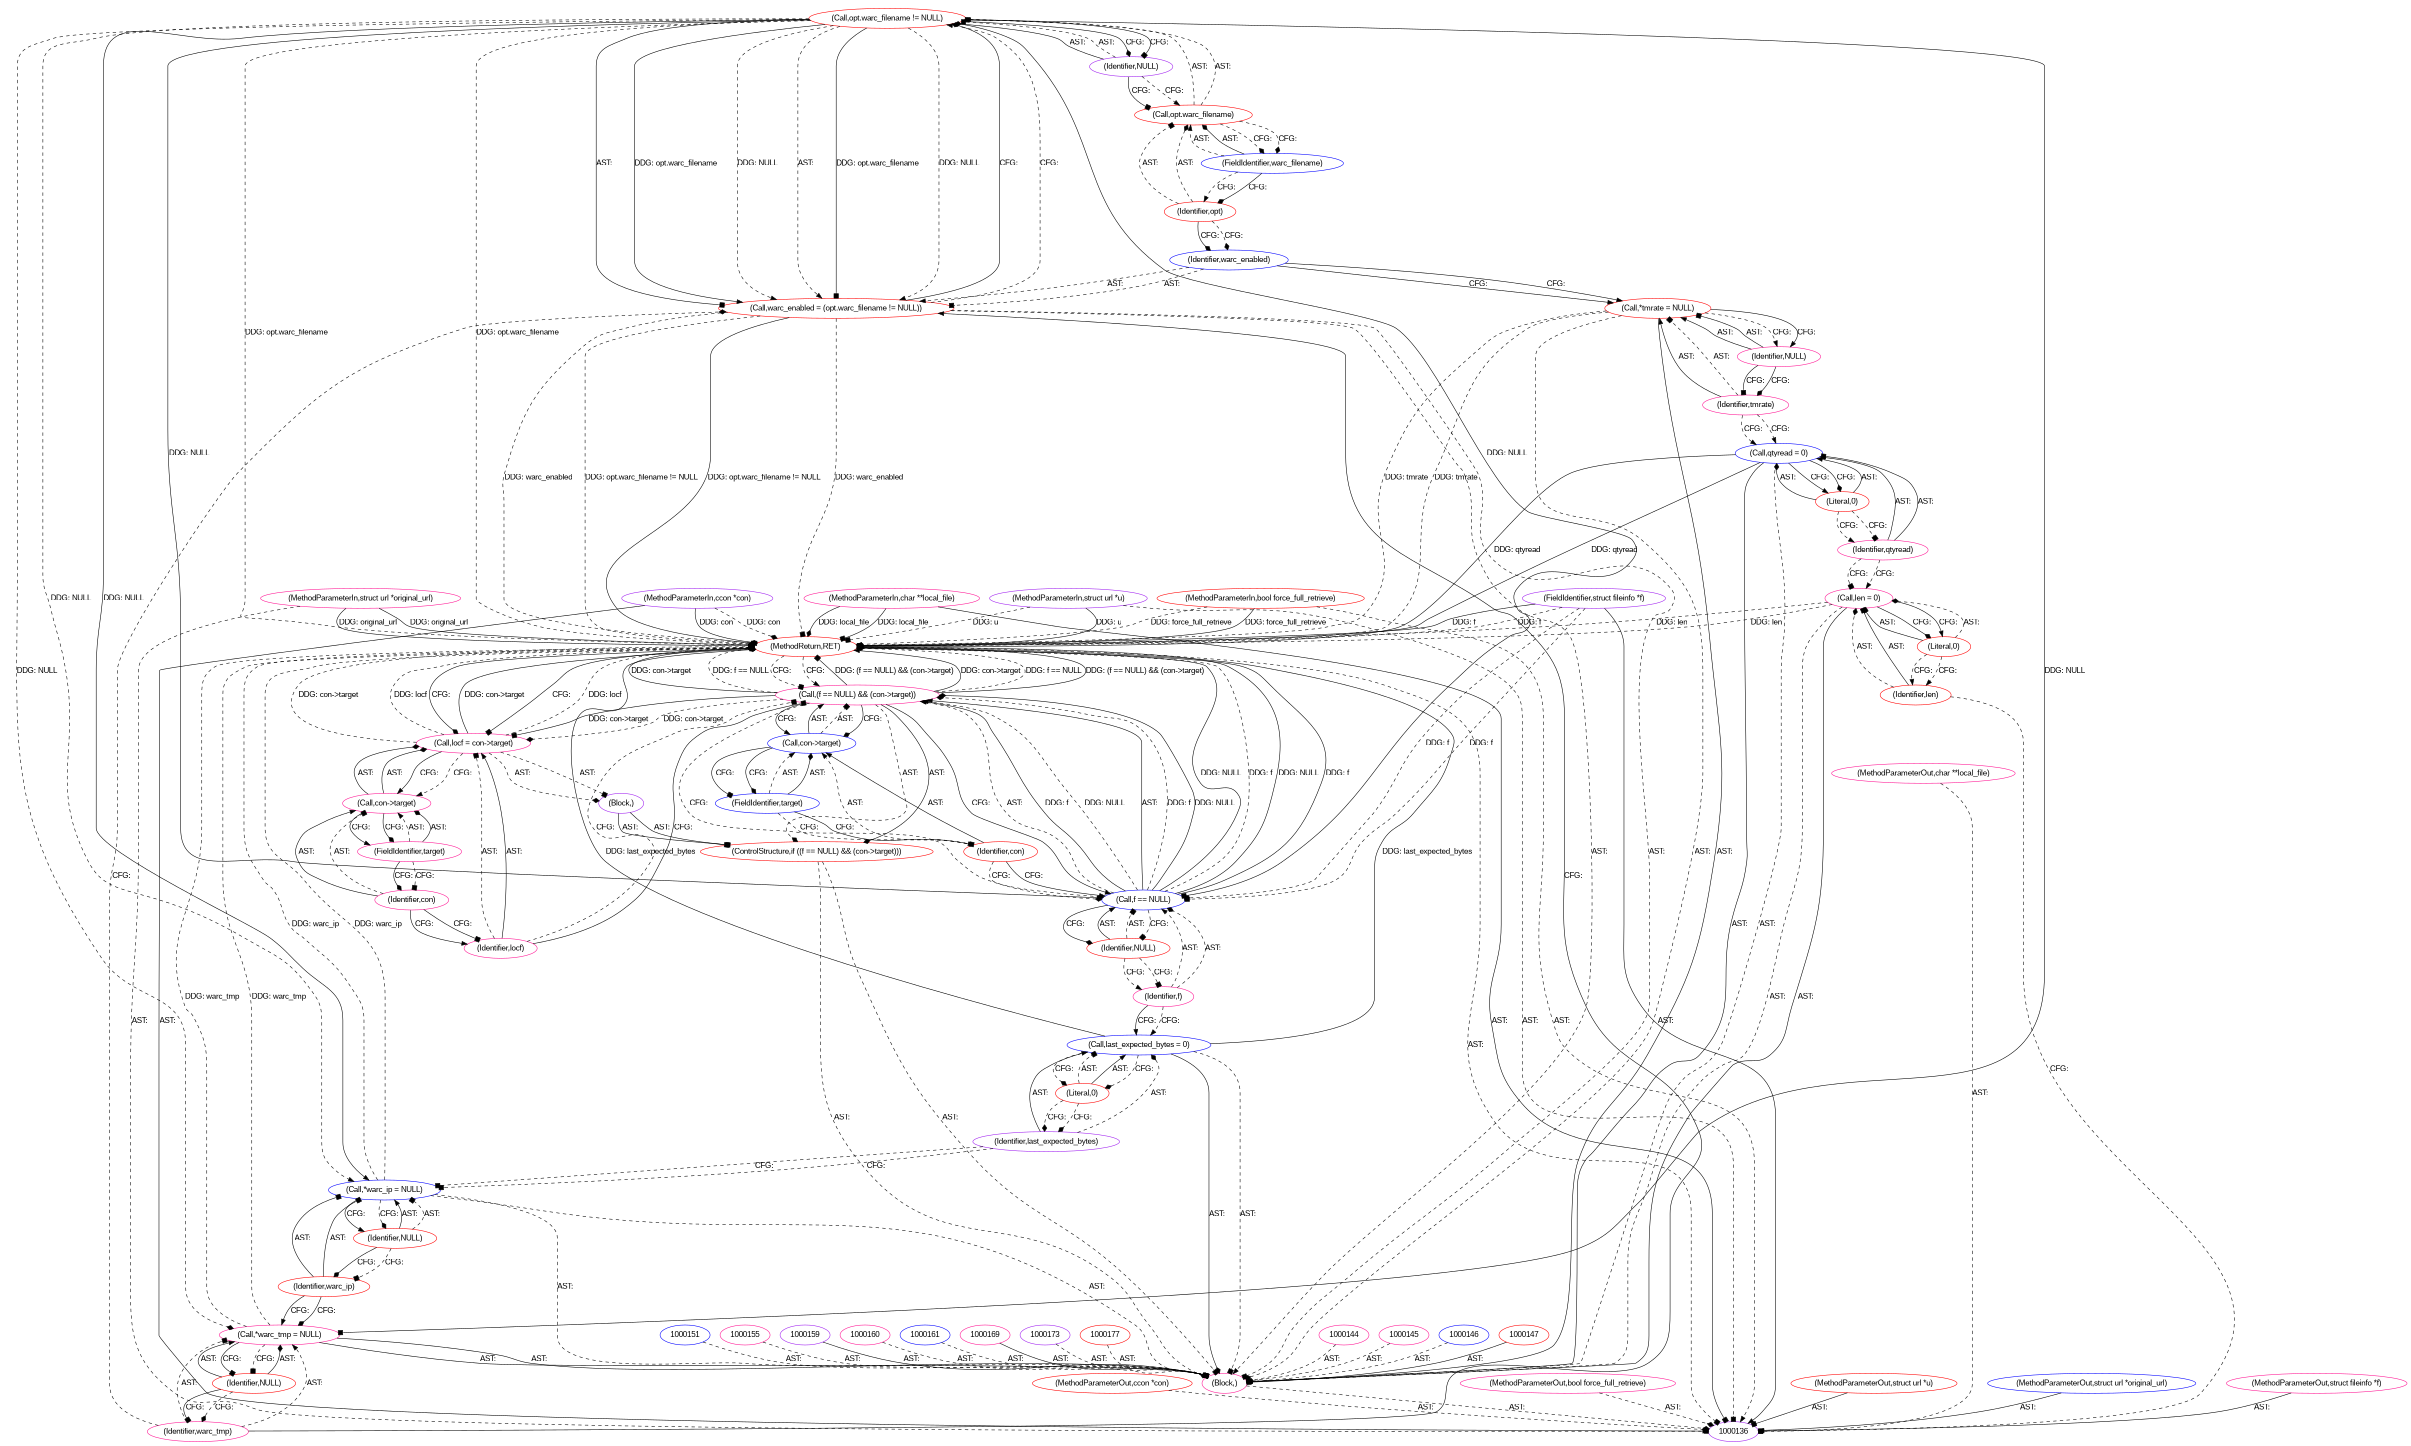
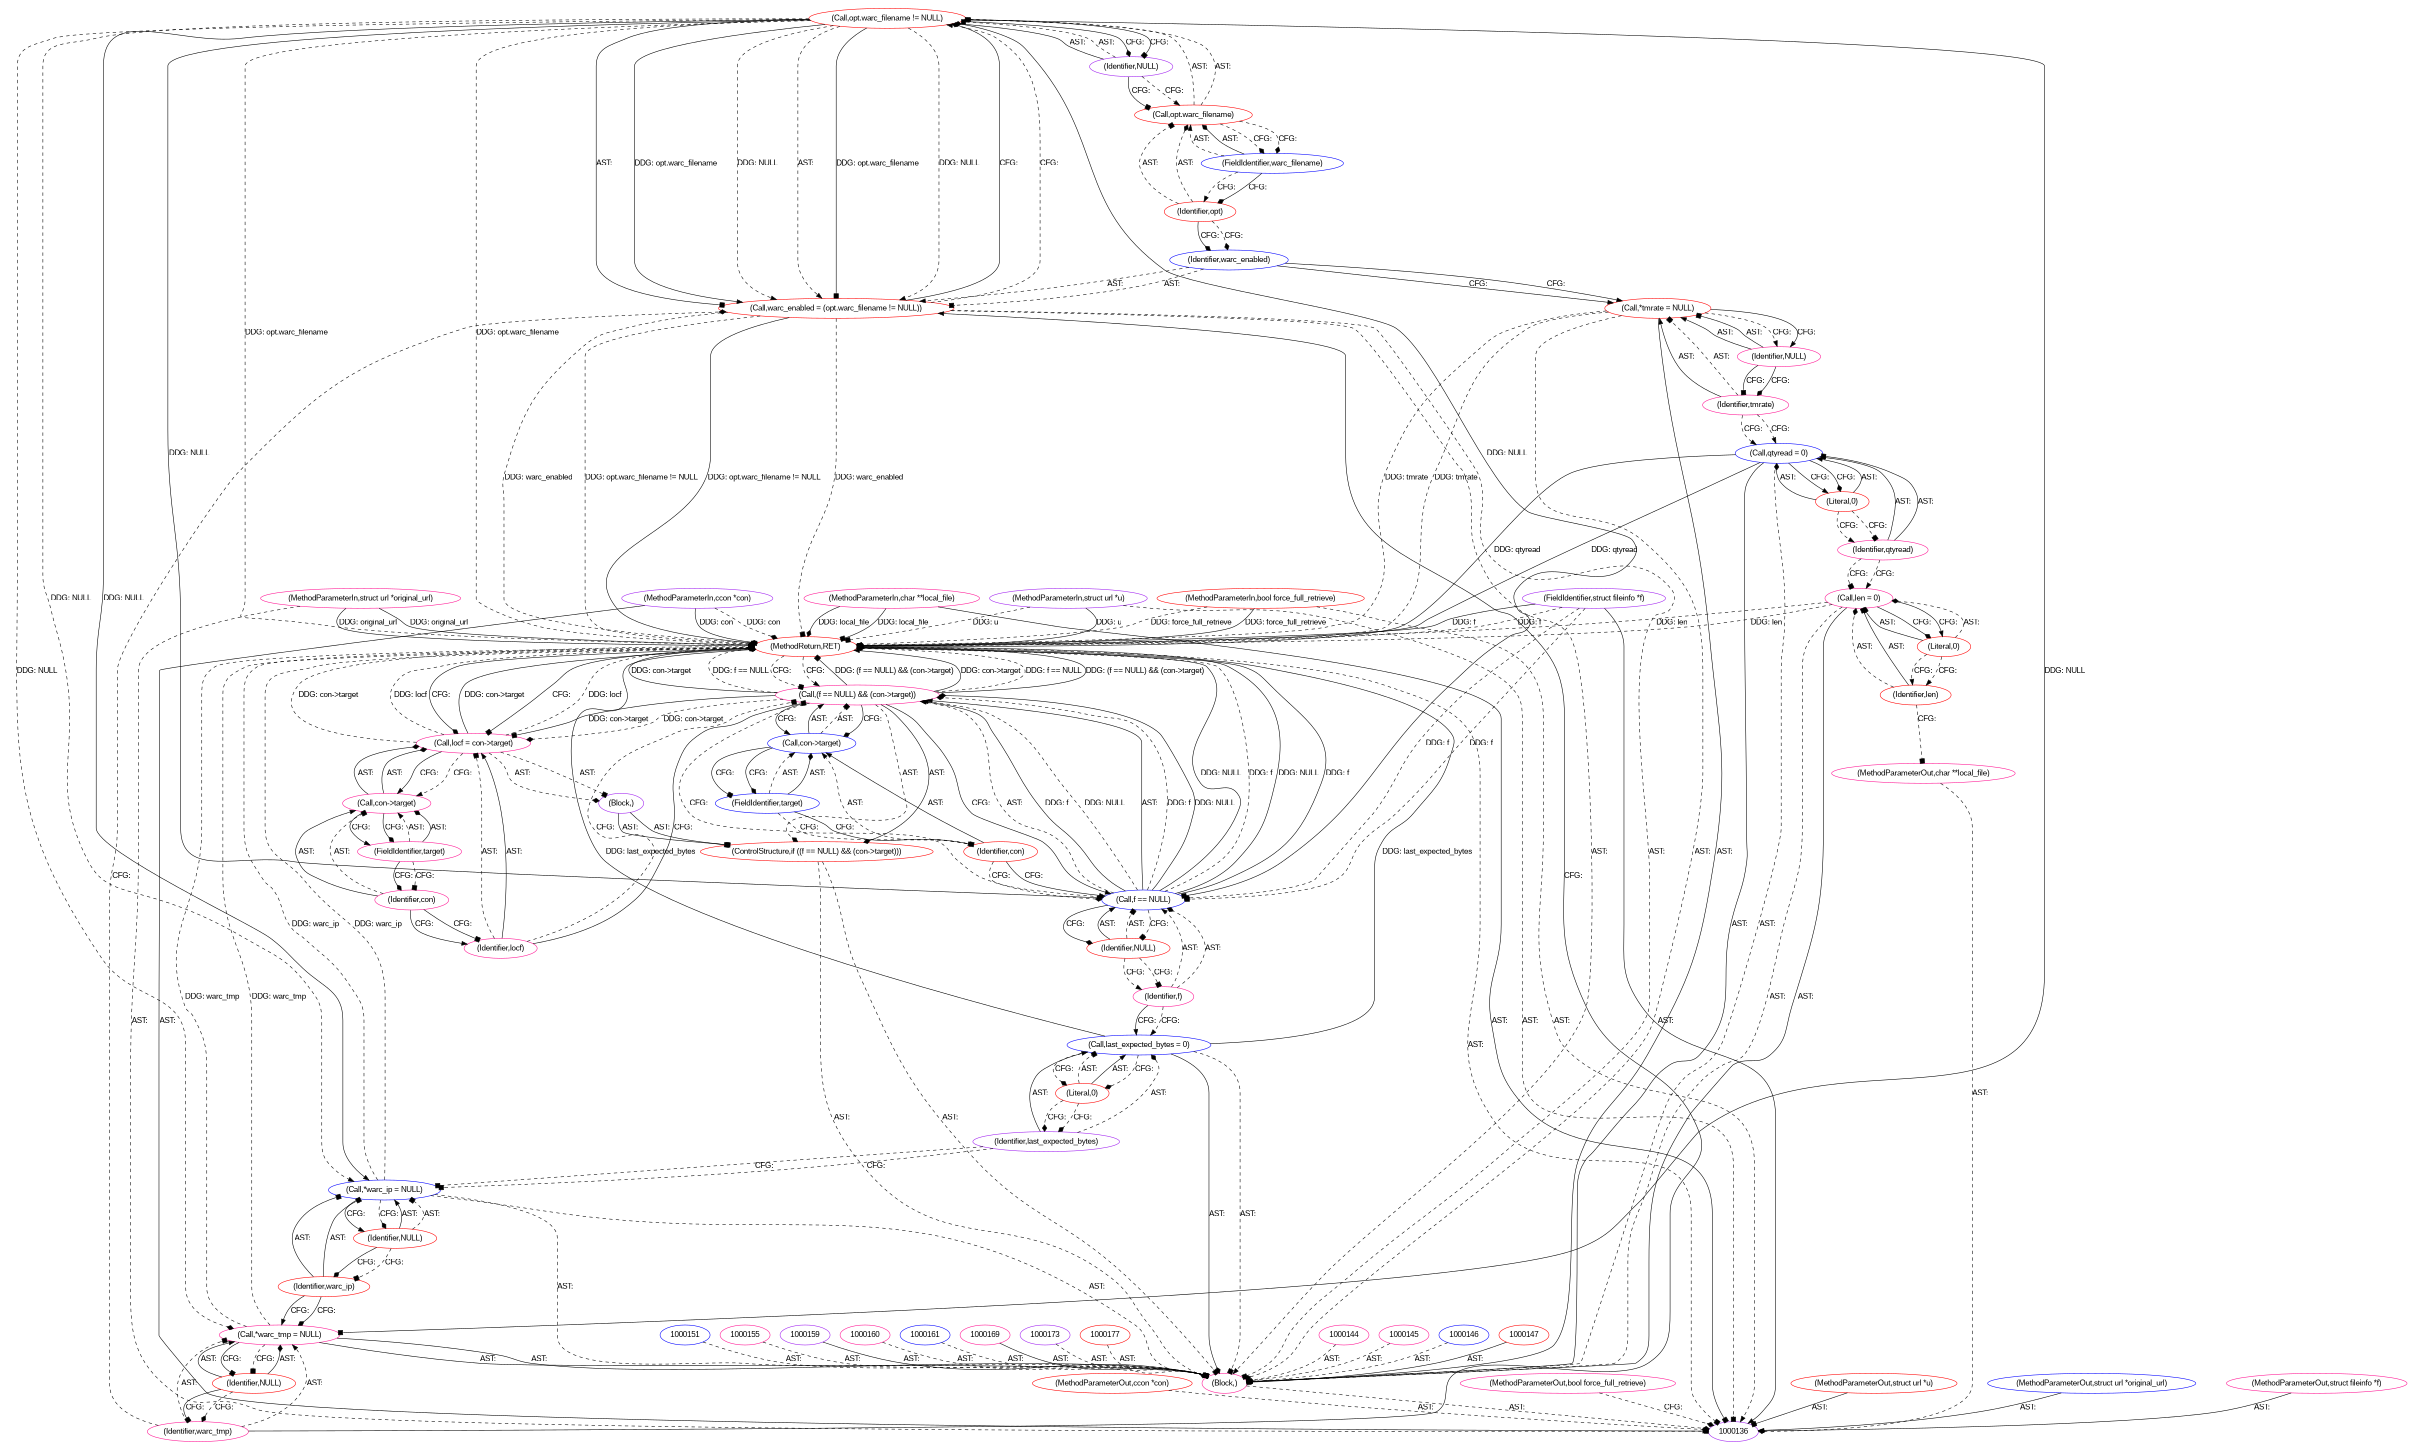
edge "(MethodParameterOut,char **local_file)" -> "1000136": arrowhead box -> diamond
edge "(Identifier,len)" -> "1000136": now "(Identifier,len)" -> "(MethodParameterOut,char **local_file)"
edge "(MethodParameterOut,bool force_full_retrieve)" -> "1000136": label "AST: " -> "CFG: "
